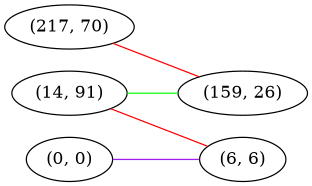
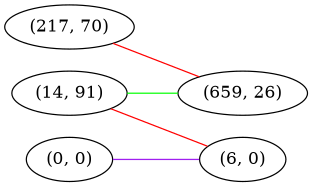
node "(159, 26)": label "(159, 26)" -> "(659, 26)"
node "(6, 6)": label "(6, 6)" -> "(6, 0)"
